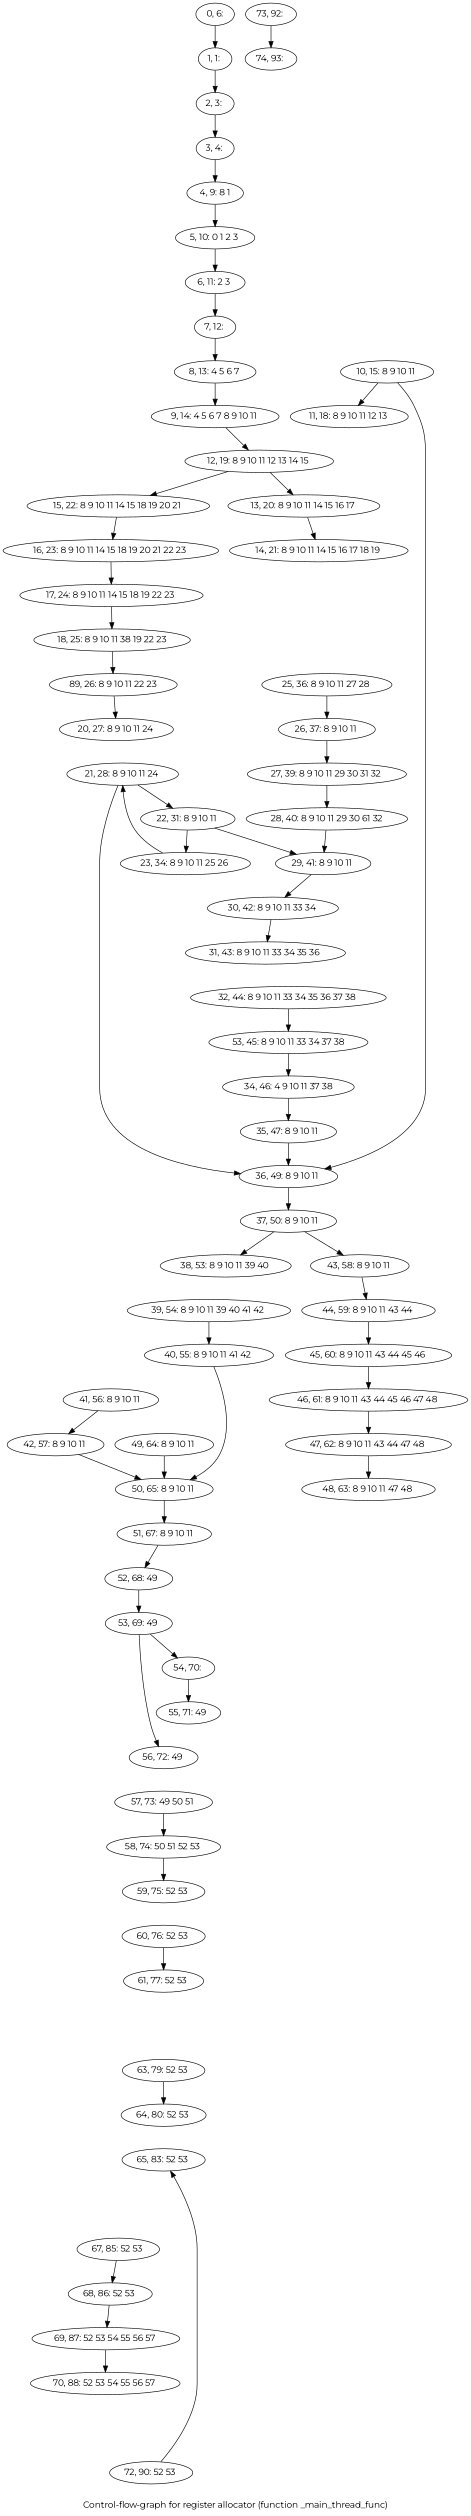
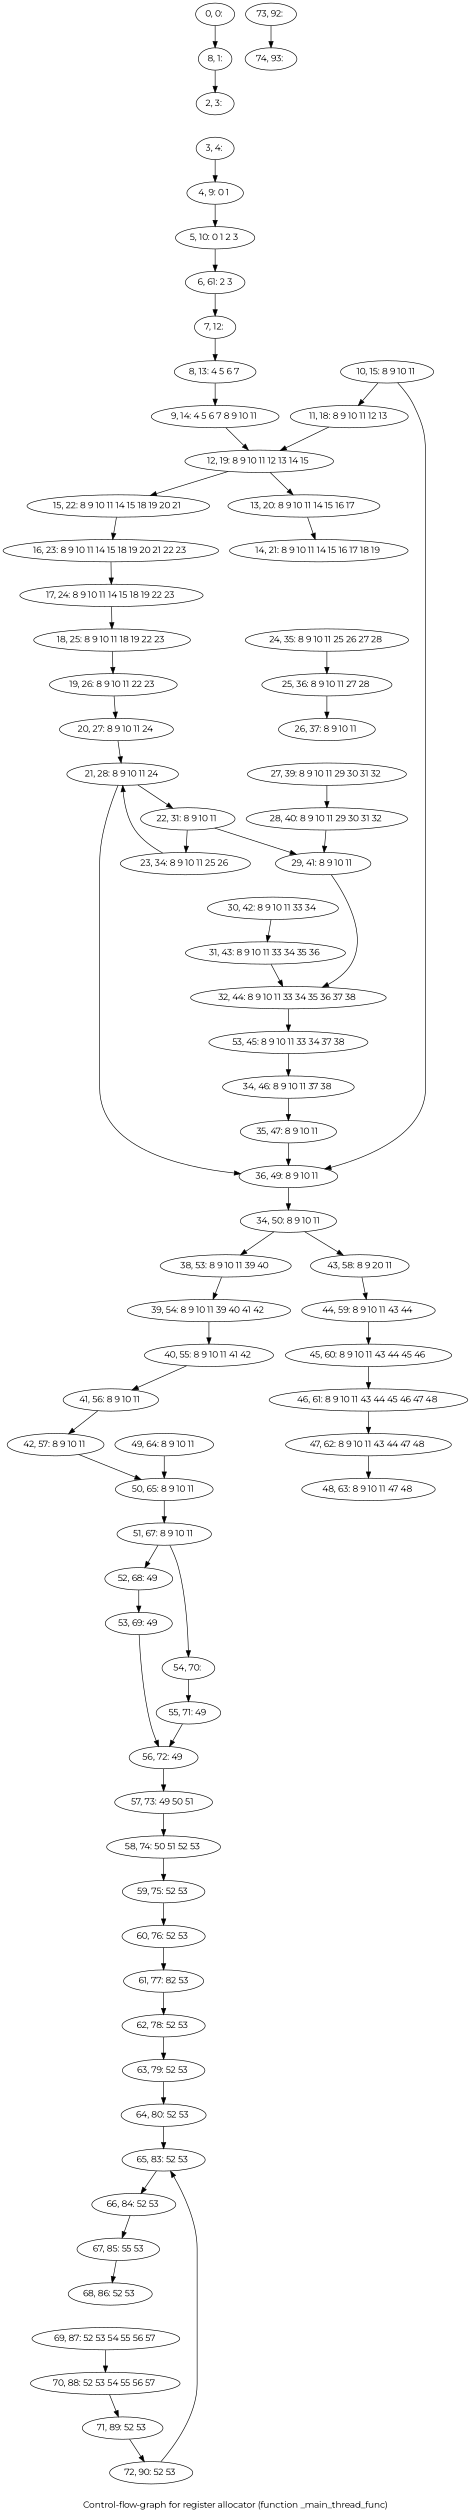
node "0, 6:": label "0, 6:" -> "0, 0:"
node "1, 1:": label "1, 1:" -> "8, 1:"
edge "2, 3:" -> "3, 4:": removed
node "4, 9: 8 1": label "4, 9: 8 1" -> "4, 9: 0 1"
node "6, 11: 2 3": label "6, 11: 2 3" -> "6, 61: 2 3"
edge "11, 18: 8 9 10 11 12 13" -> "12, 19: 8 9 10 11 12 13 14 15": added
node "18, 25: 8 9 10 11 38 19 22 23": label "18, 25: 8 9 10 11 38 19 22 23" -> "18, 25: 8 9 10 11 18 19 22 23"
node "24, 35: 8 9 10 11 25 26 27 28": added
node "89, 26: 8 9 10 11 22 23": label "89, 26: 8 9 10 11 22 23" -> "19, 26: 8 9 10 11 22 23"
edge "20, 27: 8 9 10 11 24" -> "21, 28: 8 9 10 11 24": added
edge "26, 37: 8 9 10 11" -> "27, 39: 8 9 10 11 29 30 31 32": removed
node "28, 40: 8 9 10 11 29 30 61 32": label "28, 40: 8 9 10 11 29 30 61 32" -> "28, 40: 8 9 10 11 29 30 31 32"
edge "29, 41: 8 9 10 11" -> "30, 42: 8 9 10 11 33 34": now "29, 41: 8 9 10 11" -> "32, 44: 8 9 10 11 33 34 35 36 37 38"
edge "31, 43: 8 9 10 11 33 34 35 36" -> "32, 44: 8 9 10 11 33 34 35 36 37 38": added
node "34, 46: 4 9 10 11 37 38": label "34, 46: 4 9 10 11 37 38" -> "34, 46: 8 9 10 11 37 38"
node "37, 50: 8 9 10 11": label "37, 50: 8 9 10 11" -> "34, 50: 8 9 10 11"
node "43, 58: 8 9 10 11": label "43, 58: 8 9 10 11" -> "43, 58: 8 9 20 11"
edge "38, 53: 8 9 10 11 39 40" -> "39, 54: 8 9 10 11 39 40 41 42": added
edge "40, 55: 8 9 10 11 41 42" -> "50, 65: 8 9 10 11": now "40, 55: 8 9 10 11 41 42" -> "41, 56: 8 9 10 11"
edge "53, 69: 49" -> "54, 70:": now "51, 67: 8 9 10 11" -> "54, 70:"
edge "55, 71: 49" -> "56, 72: 49": added
edge "56, 72: 49" -> "57, 73: 49 50 51": added
edge "59, 75: 52 53" -> "60, 76: 52 53": added
node "61, 77: 52 53": label "61, 77: 52 53" -> "61, 77: 82 53"
node "62, 78: 52 53": added
edge "64, 80: 52 53" -> "65, 83: 52 53": added
node "66, 84: 52 53": added
node "67, 85: 52 53": label "67, 85: 52 53" -> "67, 85: 55 53"
edge "68, 86: 52 53" -> "69, 87: 52 53 54 55 56 57": removed
node "71, 89: 52 53": added
